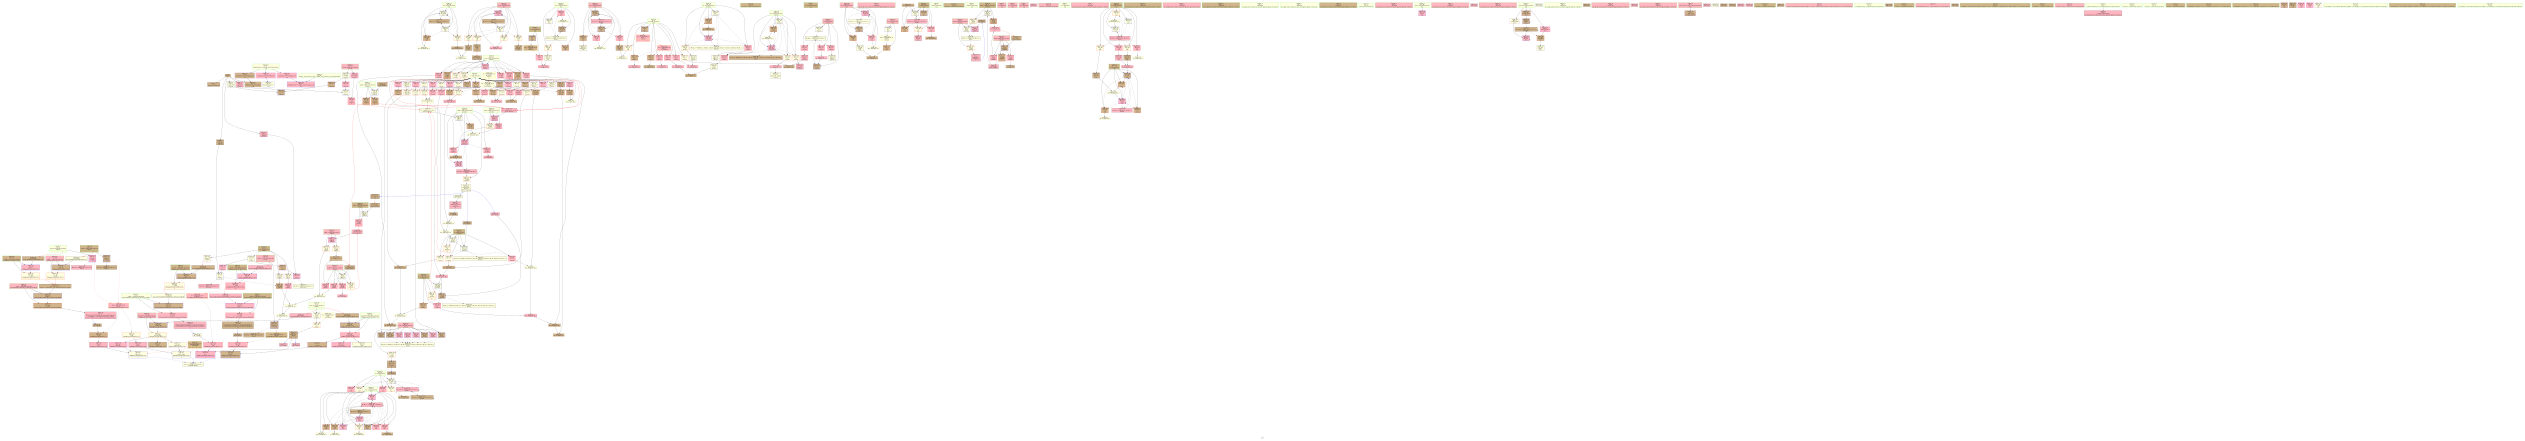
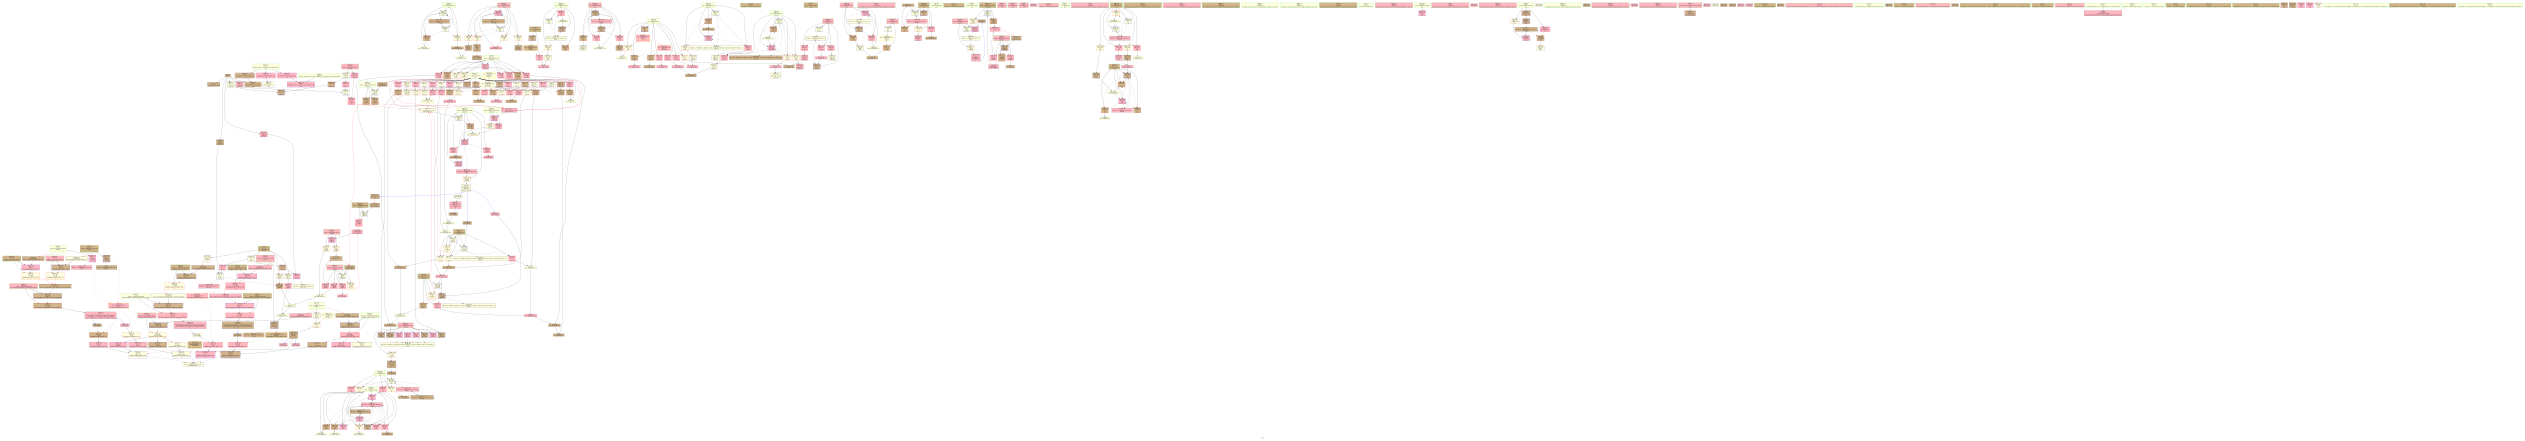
node "NodeID: 729": added
